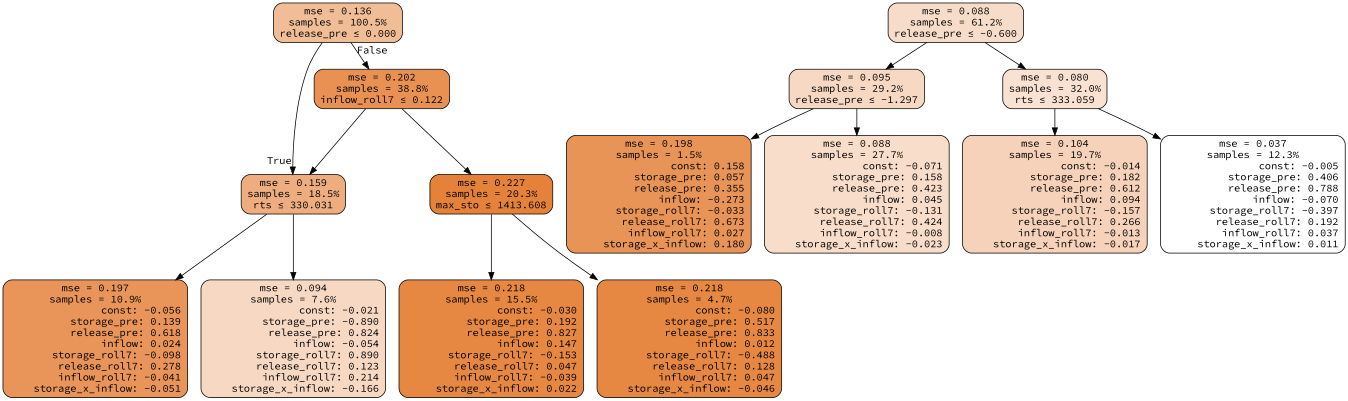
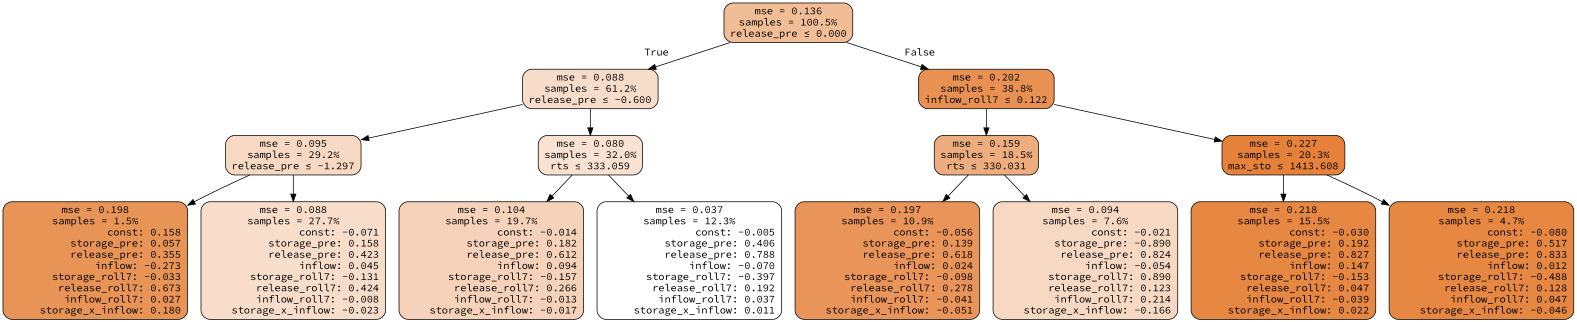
edge "mse = 0.136 samples = 100.5% release_pre ≤ 0.000" -> "mse = 0.159 samples = 18.5% rts ≤ 330.031": now "mse = 0.136 samples = 100.5% release_pre ≤ 0.000" -> "mse = 0.088 samples = 61.2% release_pre ≤ -0.600"
